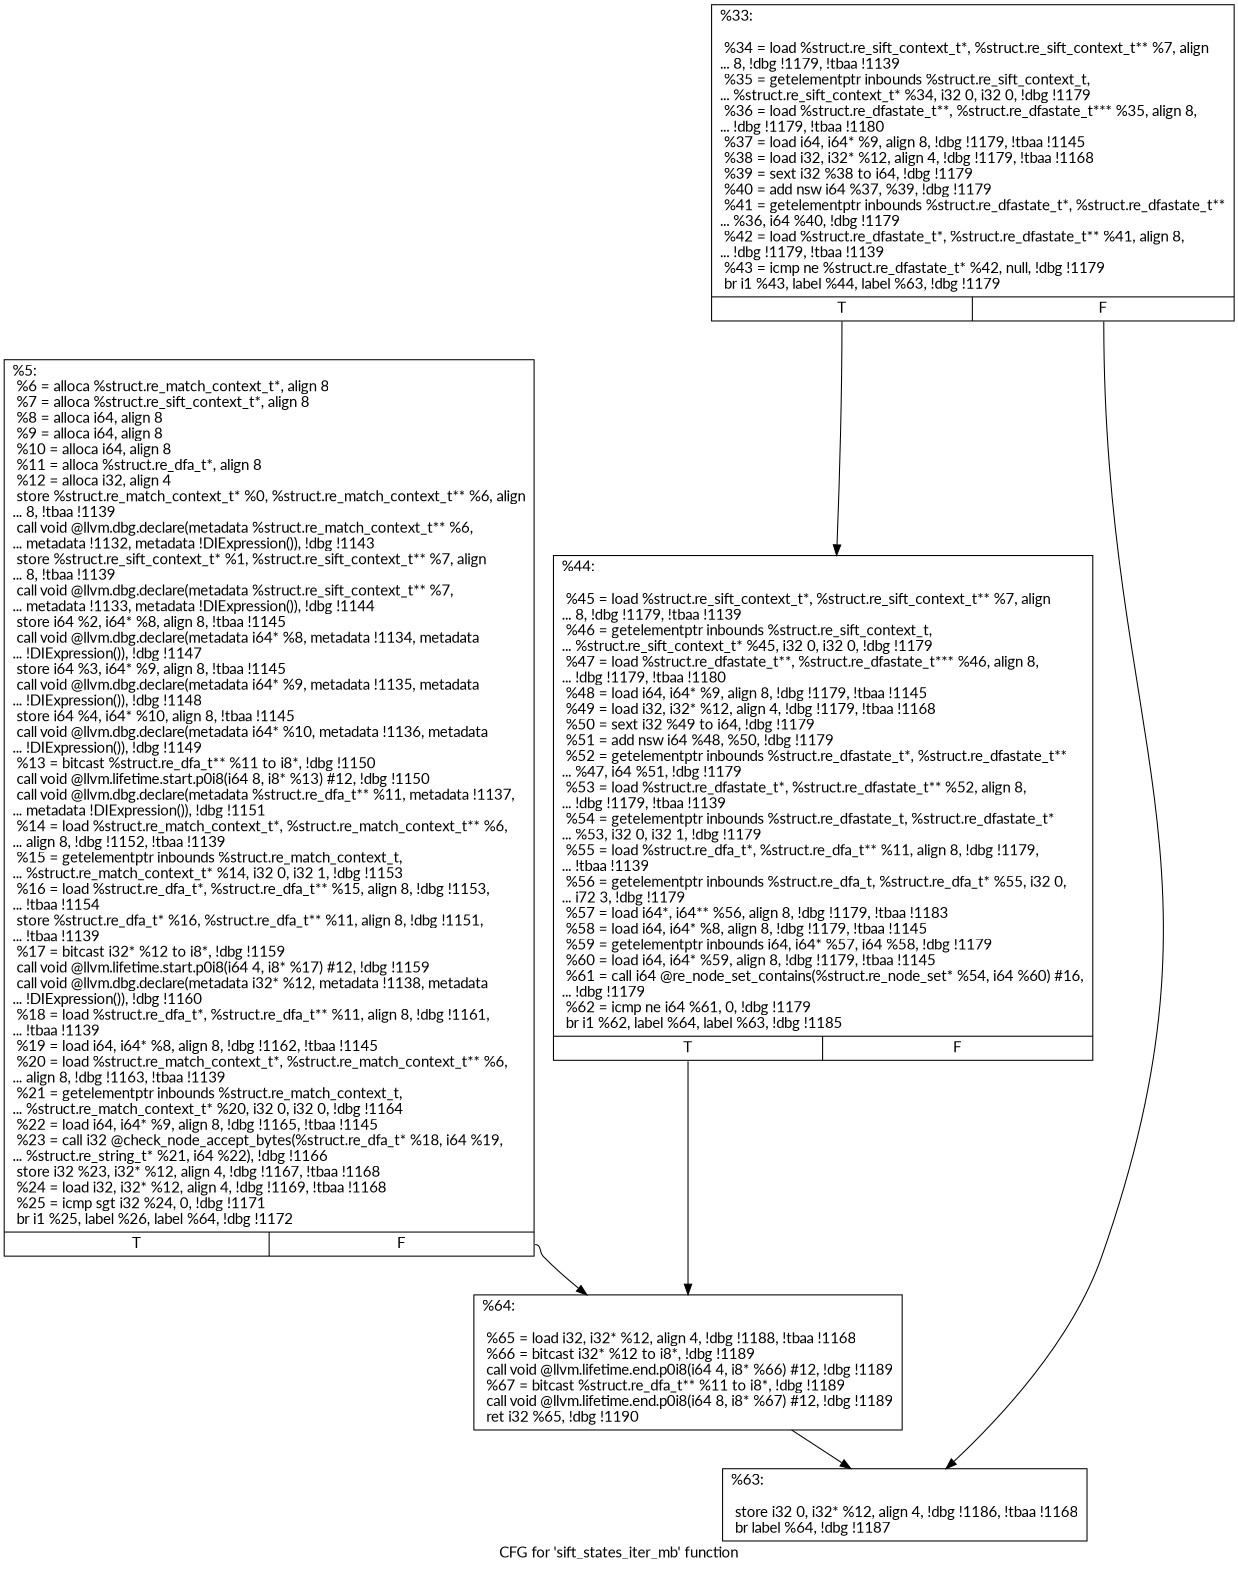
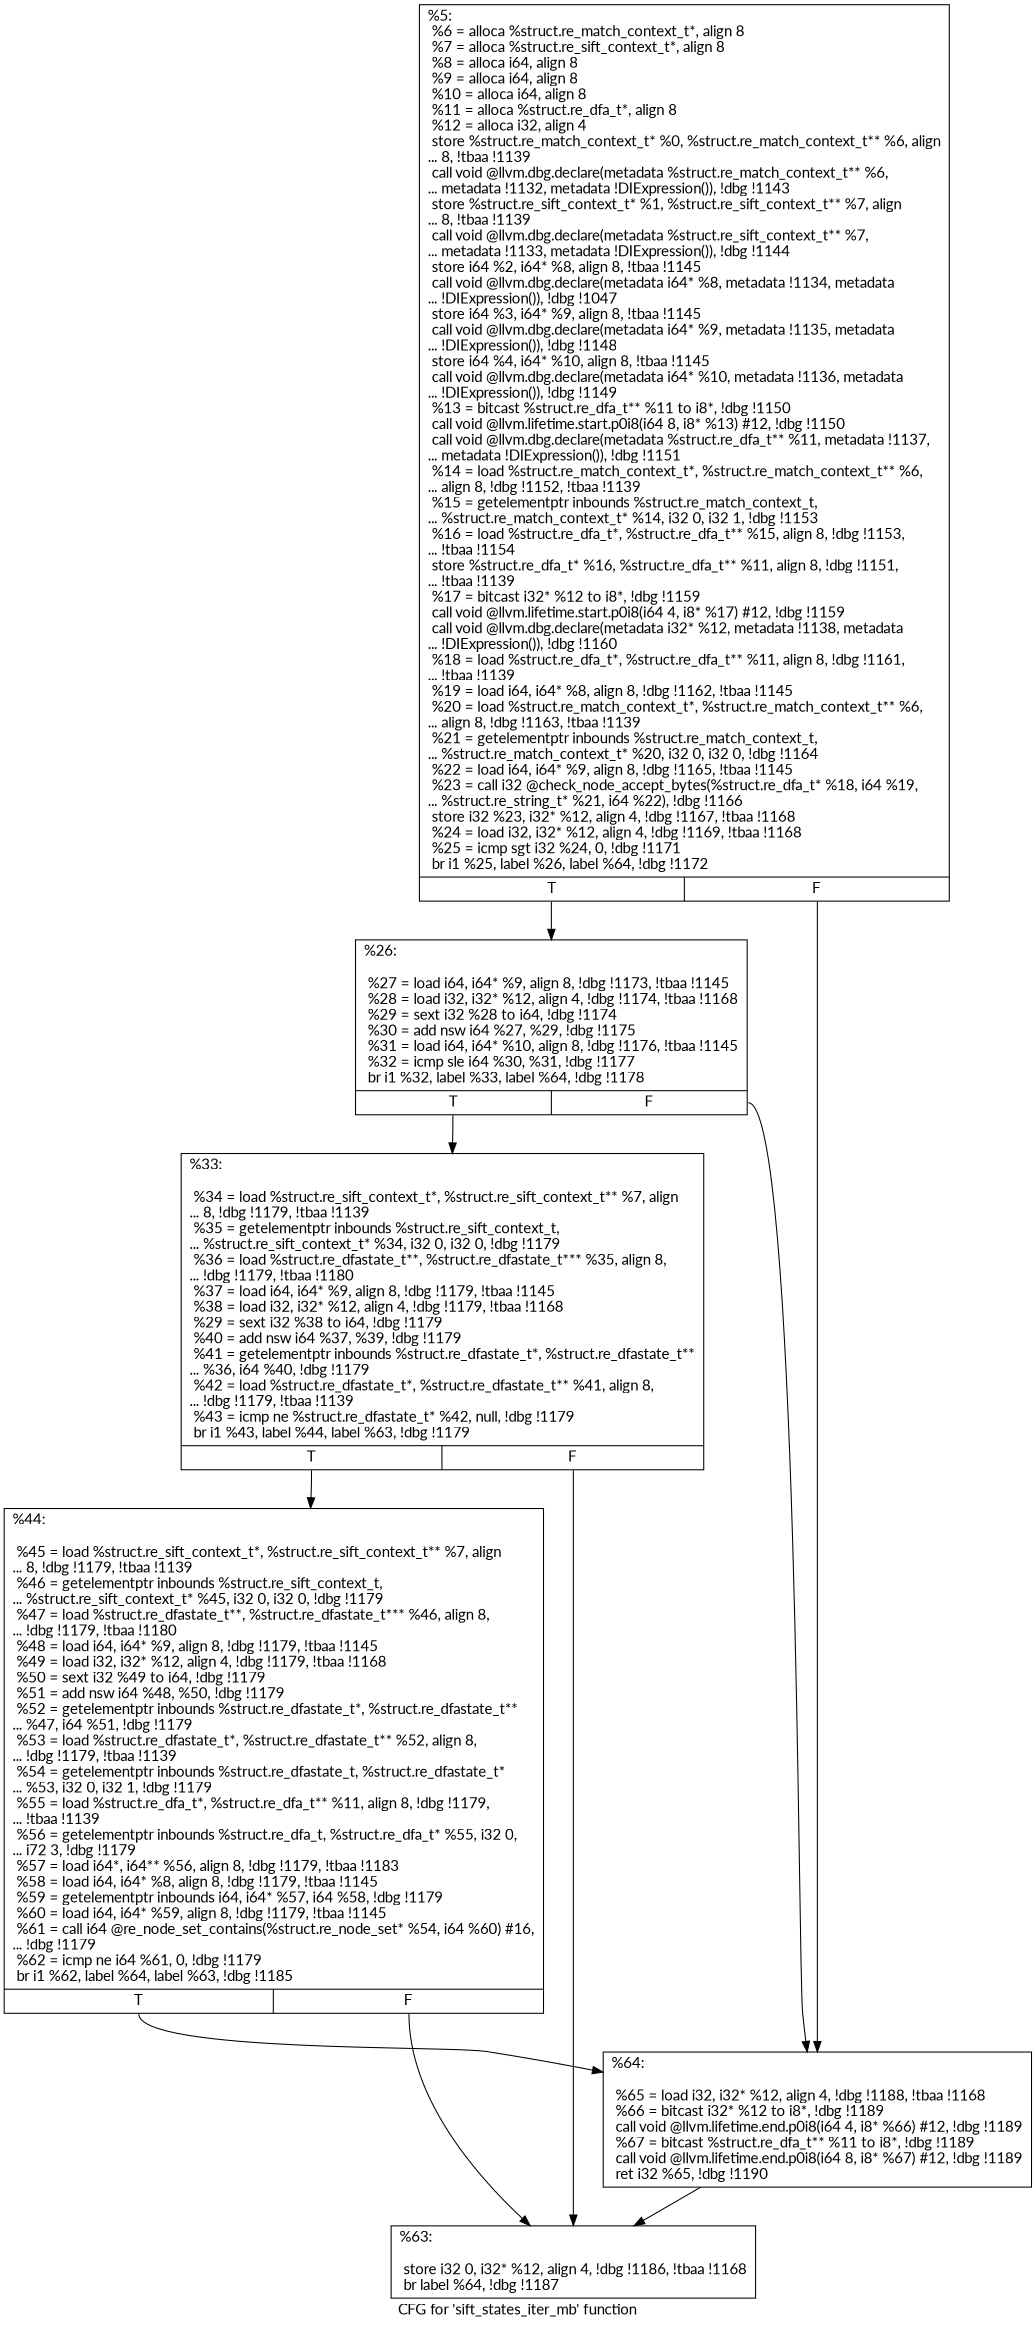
node "%33:": text "%39 = sext i32 %38 to i64, !dbg !1179" -> "%29 = sext i32 %38 to i64, !dbg !1179"
node "%5:": text "... !DIExpression()), !dbg !1147" -> "... !DIExpression()), !dbg !1047"
node "%26:": added
edge "%44:" -> "%63:": added
